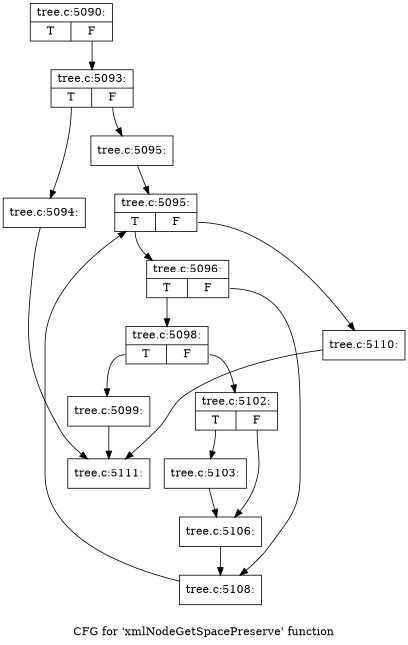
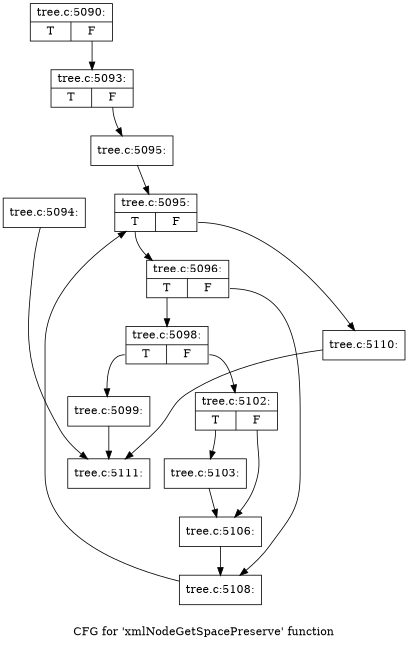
edge "tree.c:5093:" -> "tree.c:5094:": removed
